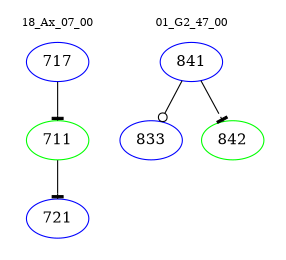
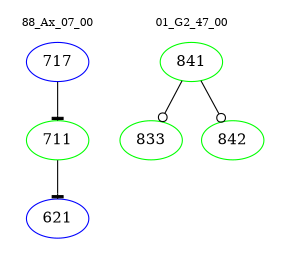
cluster "18_Ax_07_00": label "18_Ax_07_00" -> "88_Ax_07_00"
node "841": color blue -> green
edge "841" -> "842": arrowhead tee -> odot
node "833": color blue -> green
node "721": label "721" -> "621"
